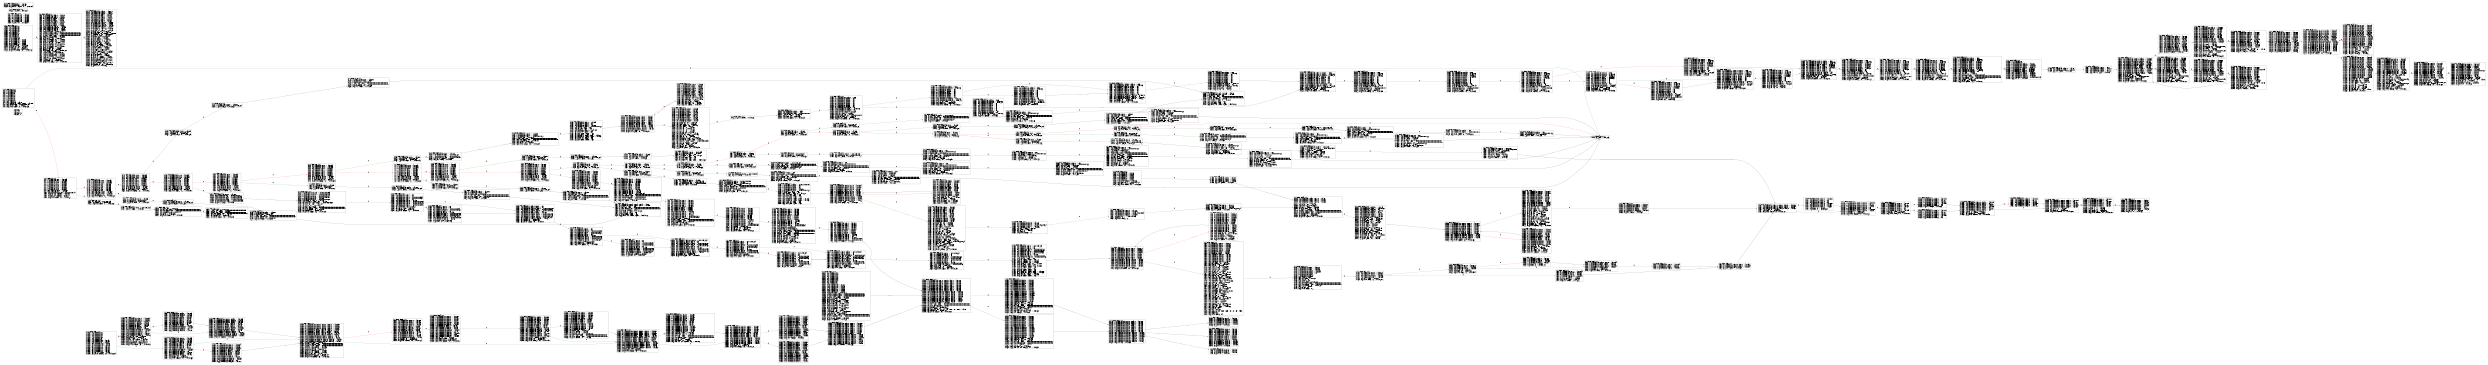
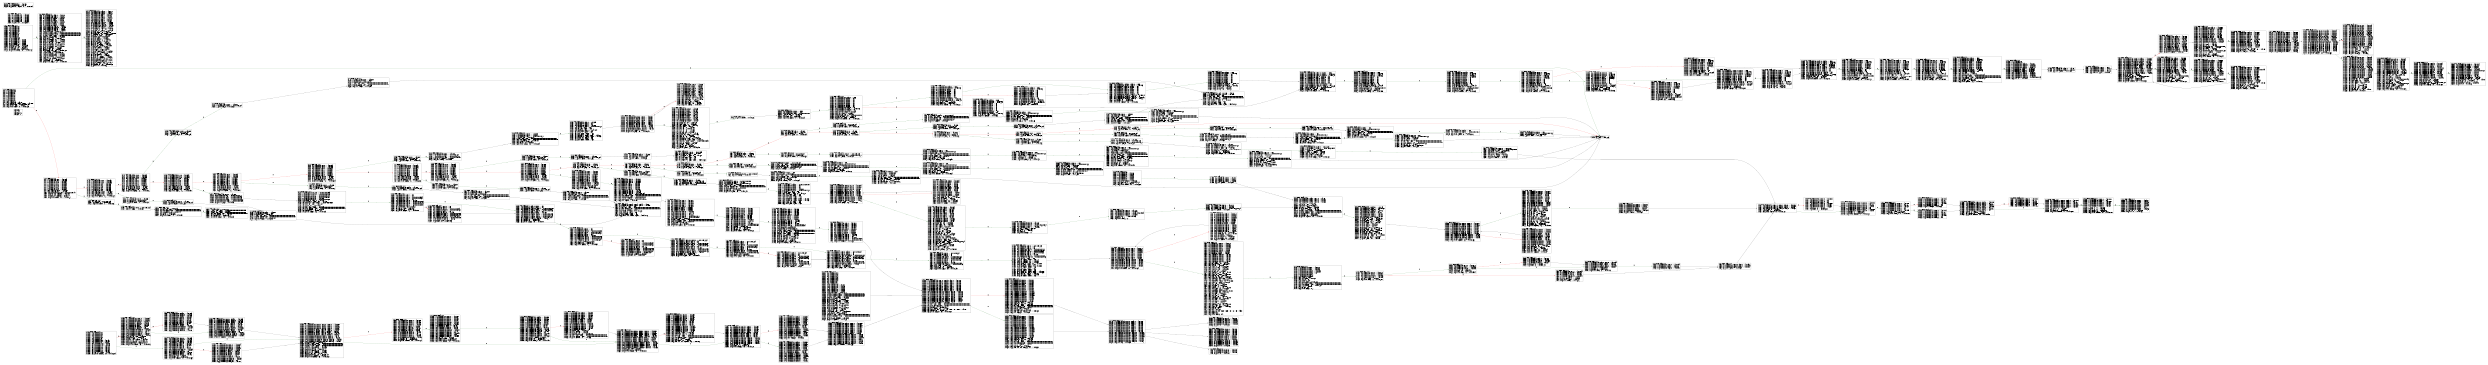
node "----- BLOCK ~24b6 ----- 0x24b6: .0 = STOP // STOPx4fa9": removed
